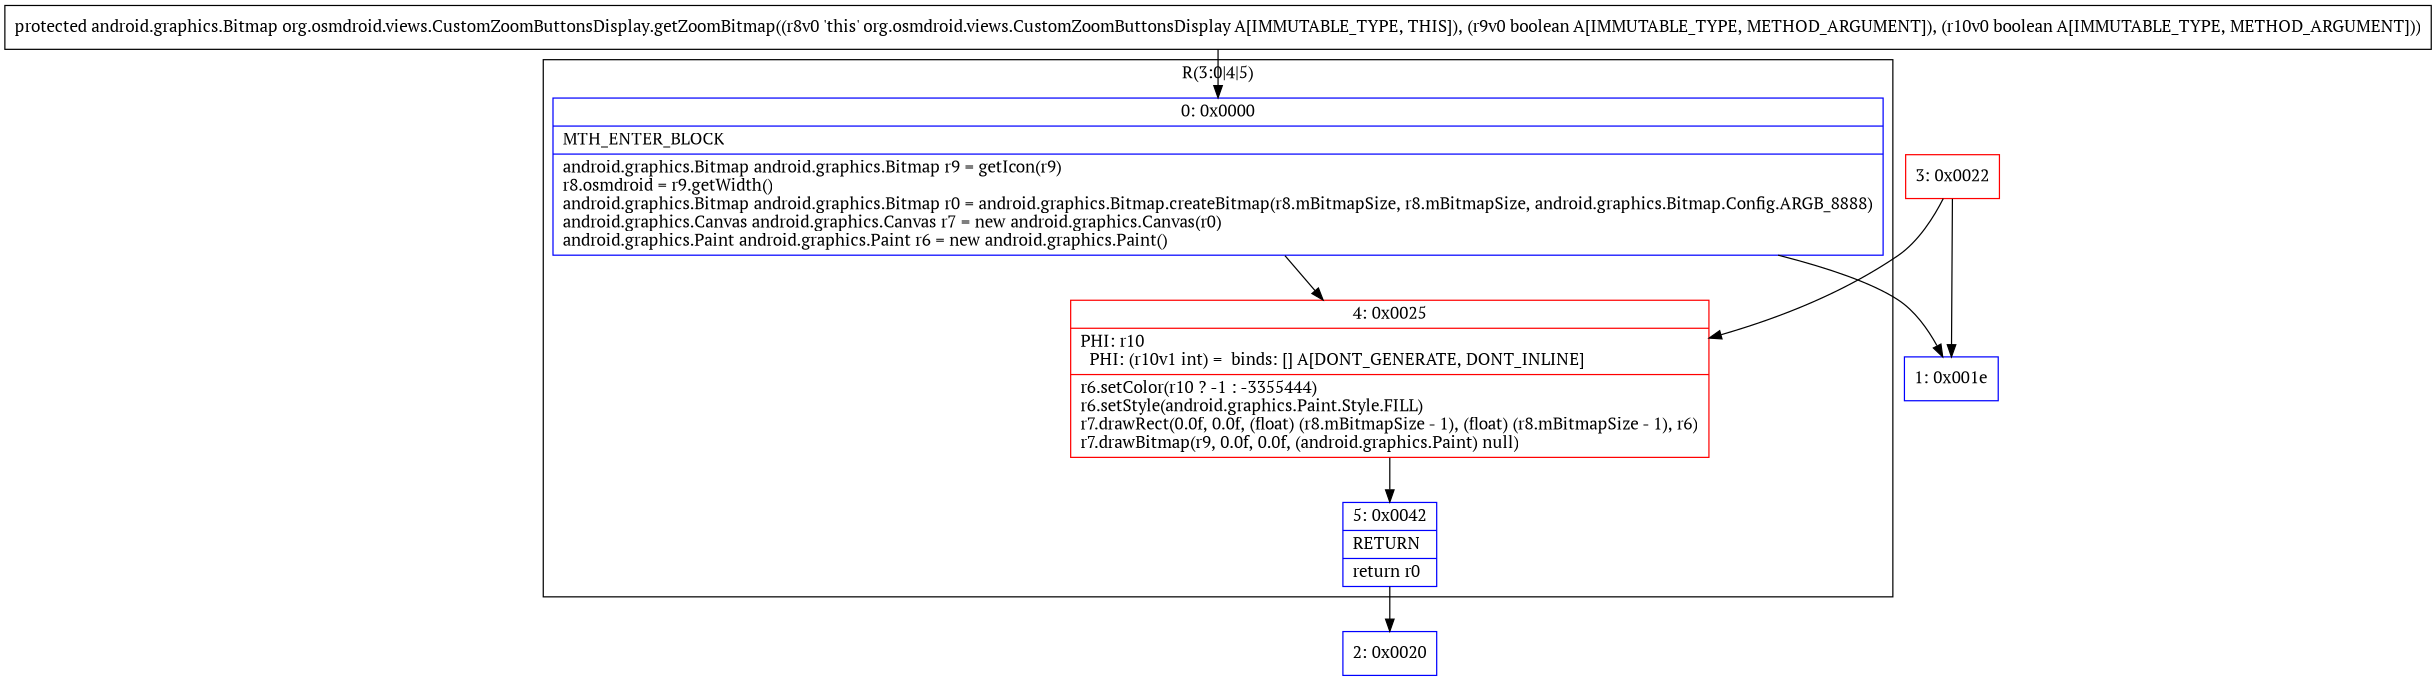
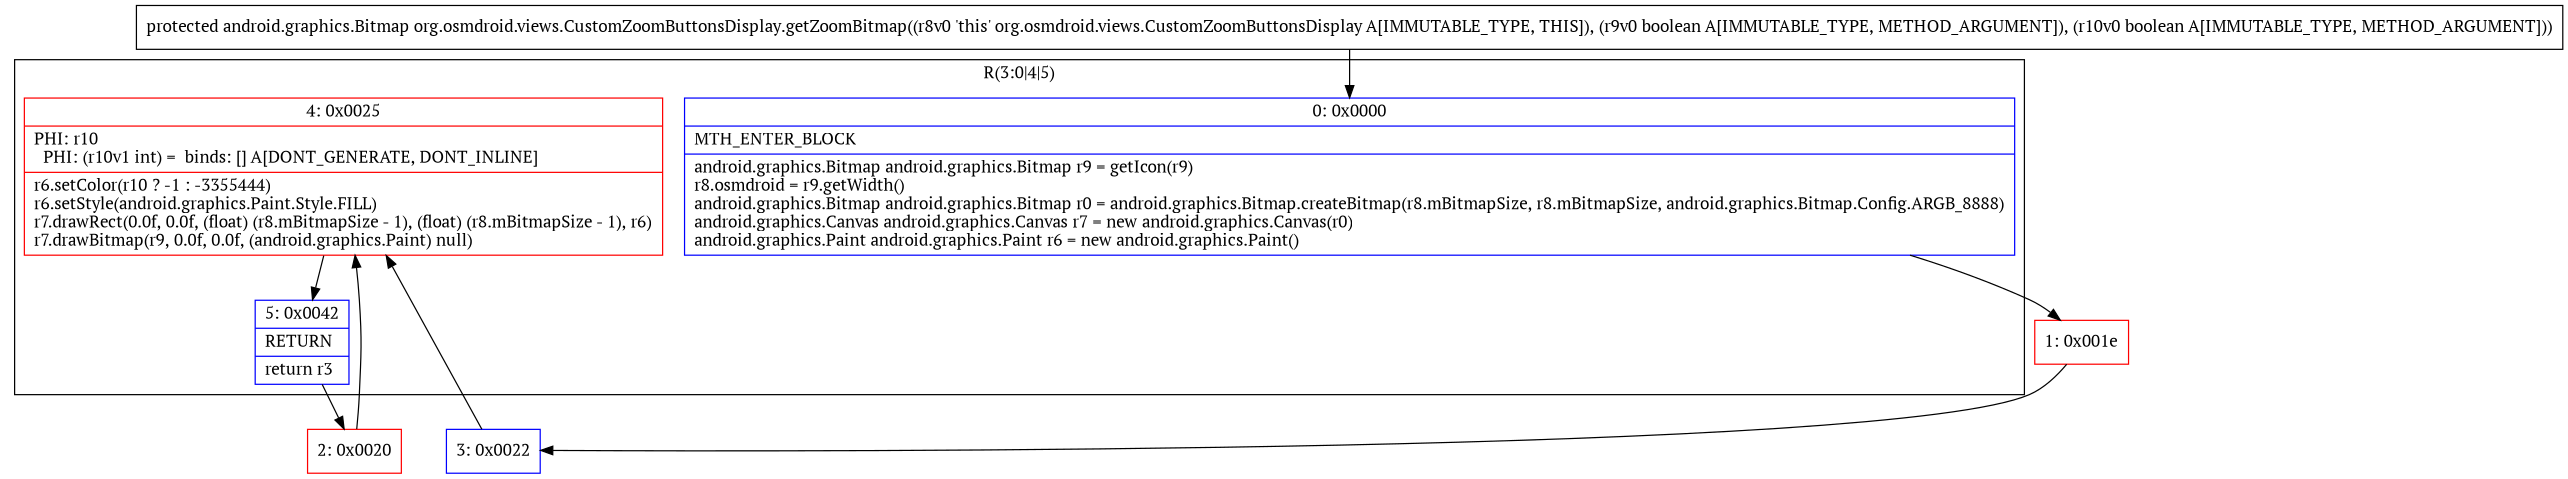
node "3: 0x0022": color red -> blue
edge "3: 0x0022" -> "1: 0x001e": reversed
edge "0: 0x0000" -> "4: 0x0025": now "2: 0x0020" -> "4: 0x0025"
node "1: 0x001e": color blue -> red
node "5: 0x0042": text "return r0" -> "return r3"
node "2: 0x0020": color blue -> red
